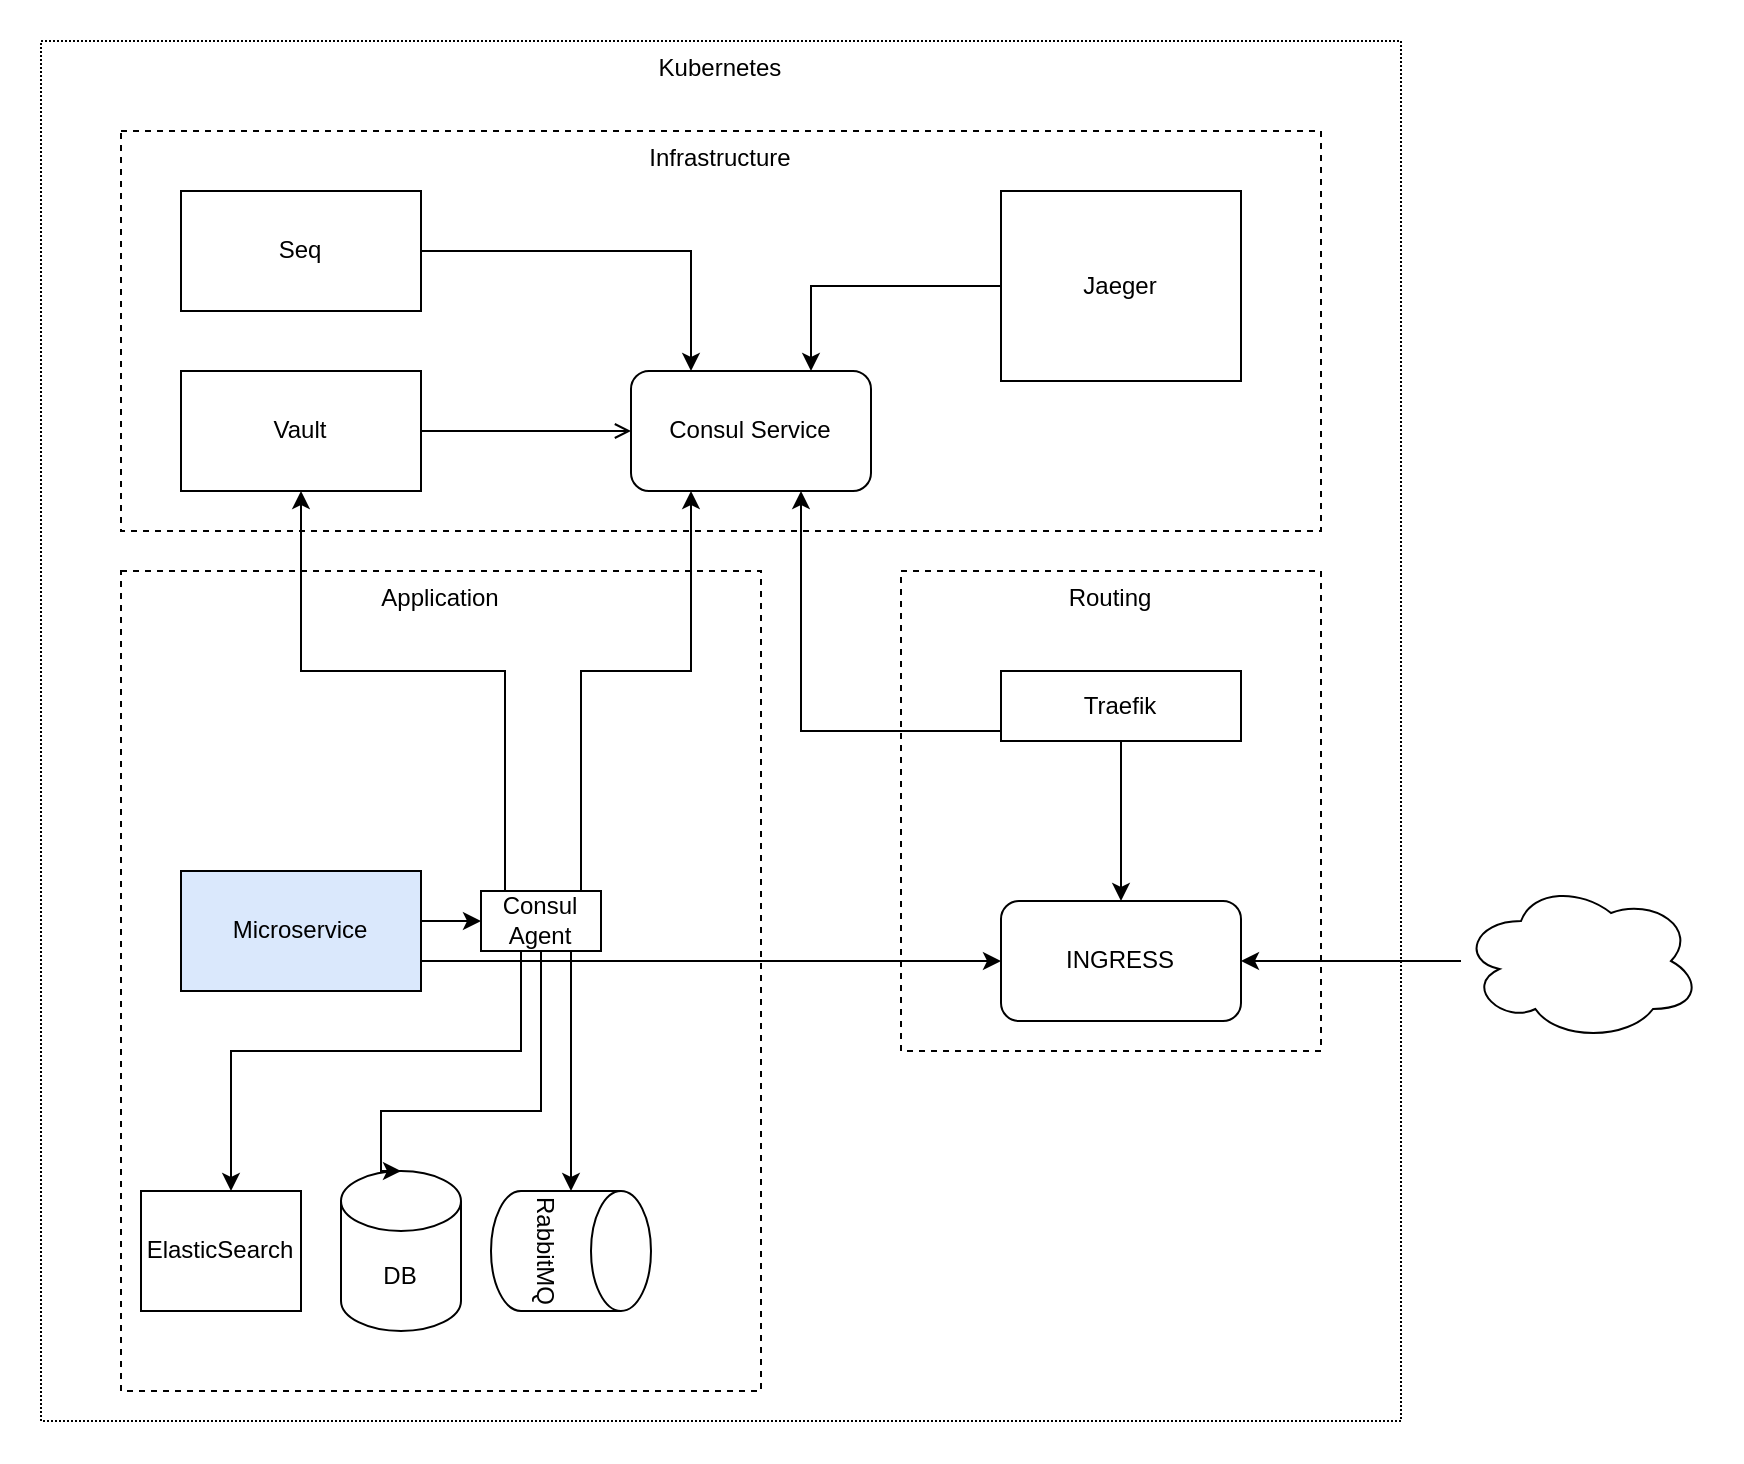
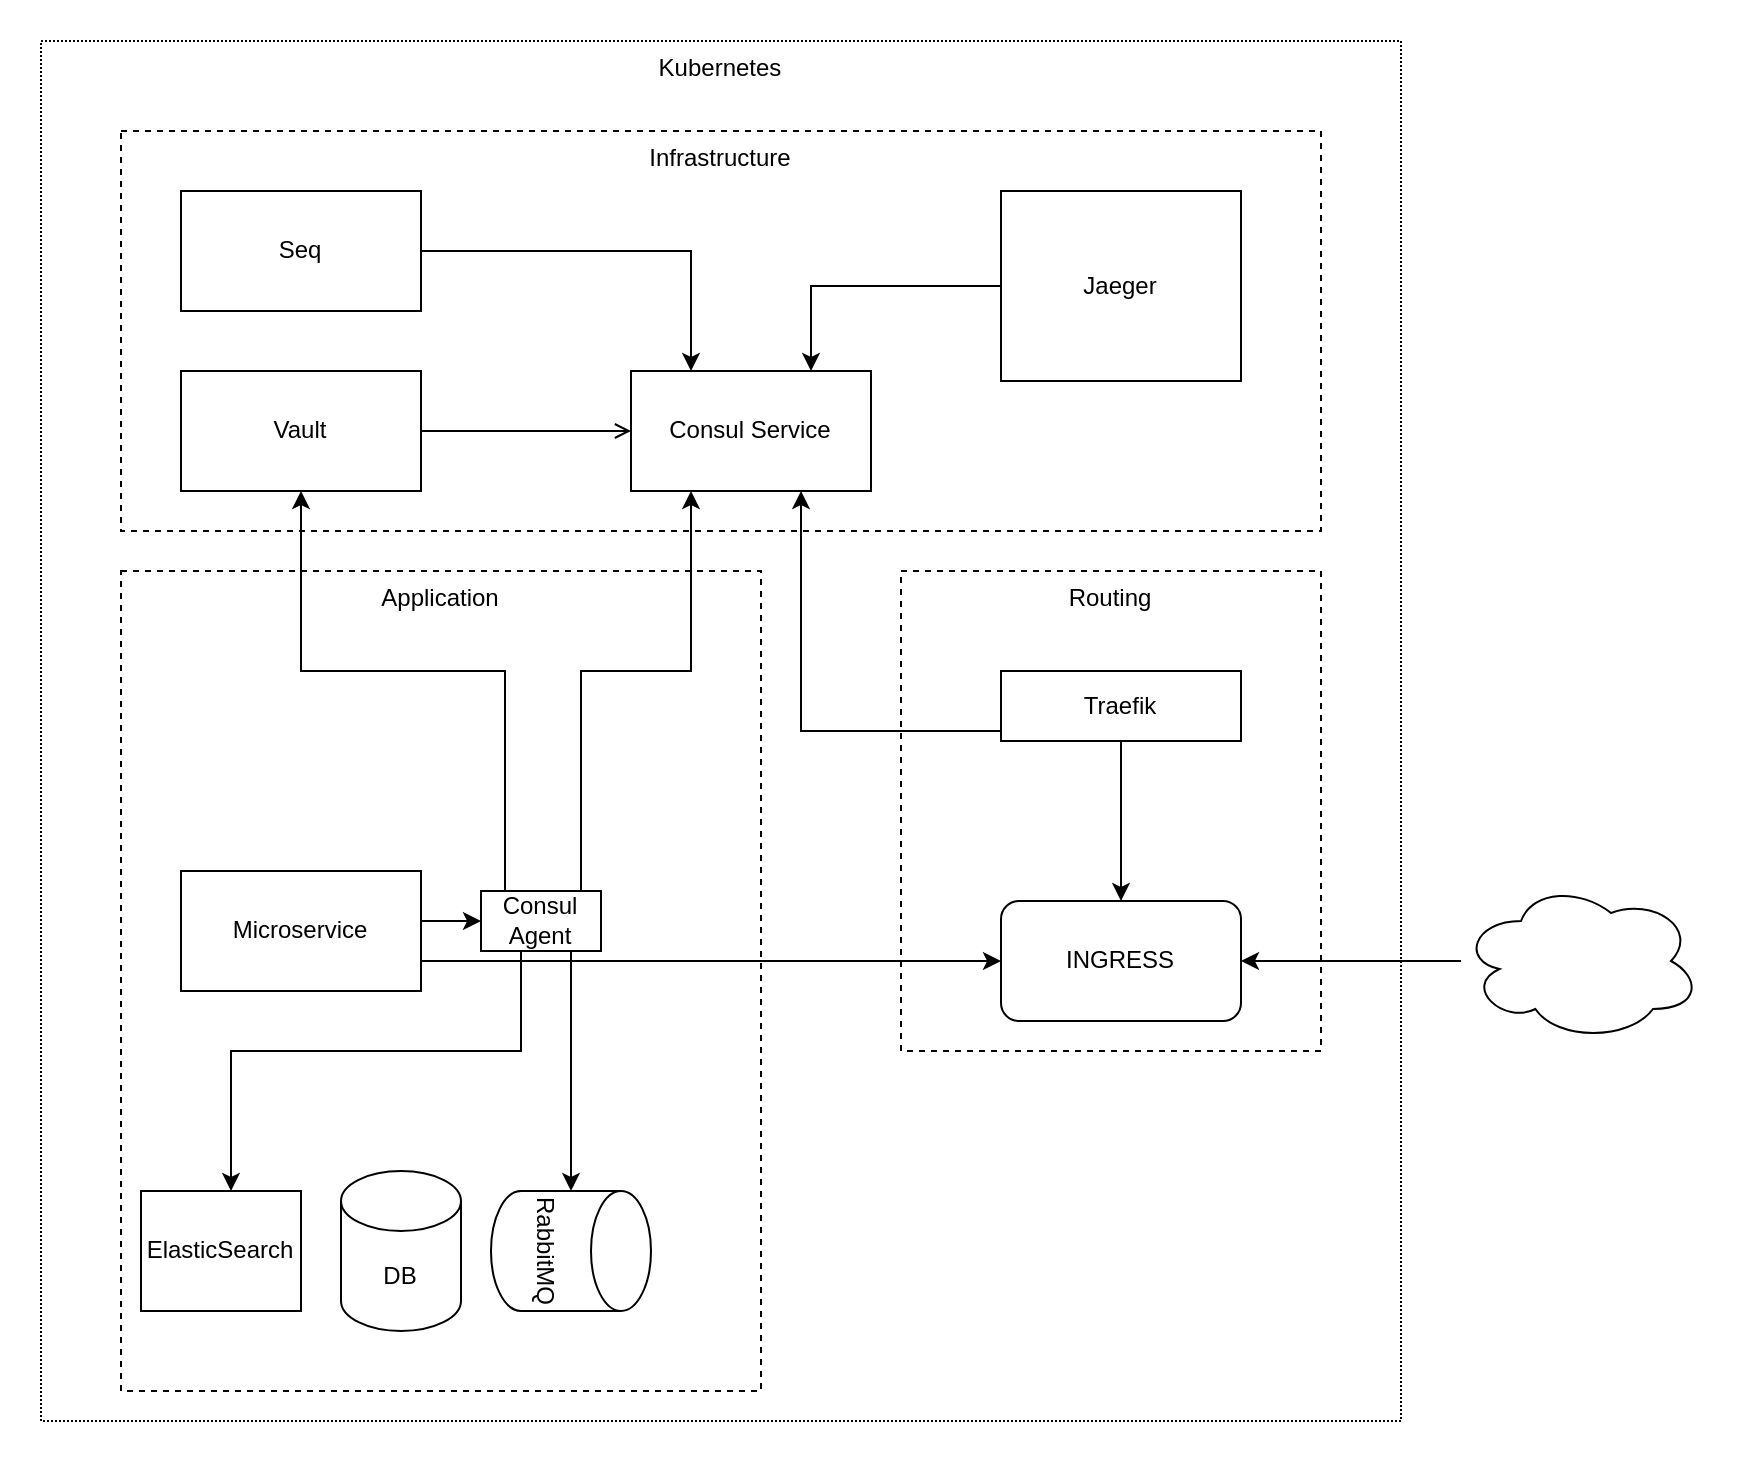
node "Consul Service": shape rounded rectangle -> rectangle
node "Microservice": fillcolor #dae8fc -> #ffffff
edge "Consul Agent" -> "DB": removed
